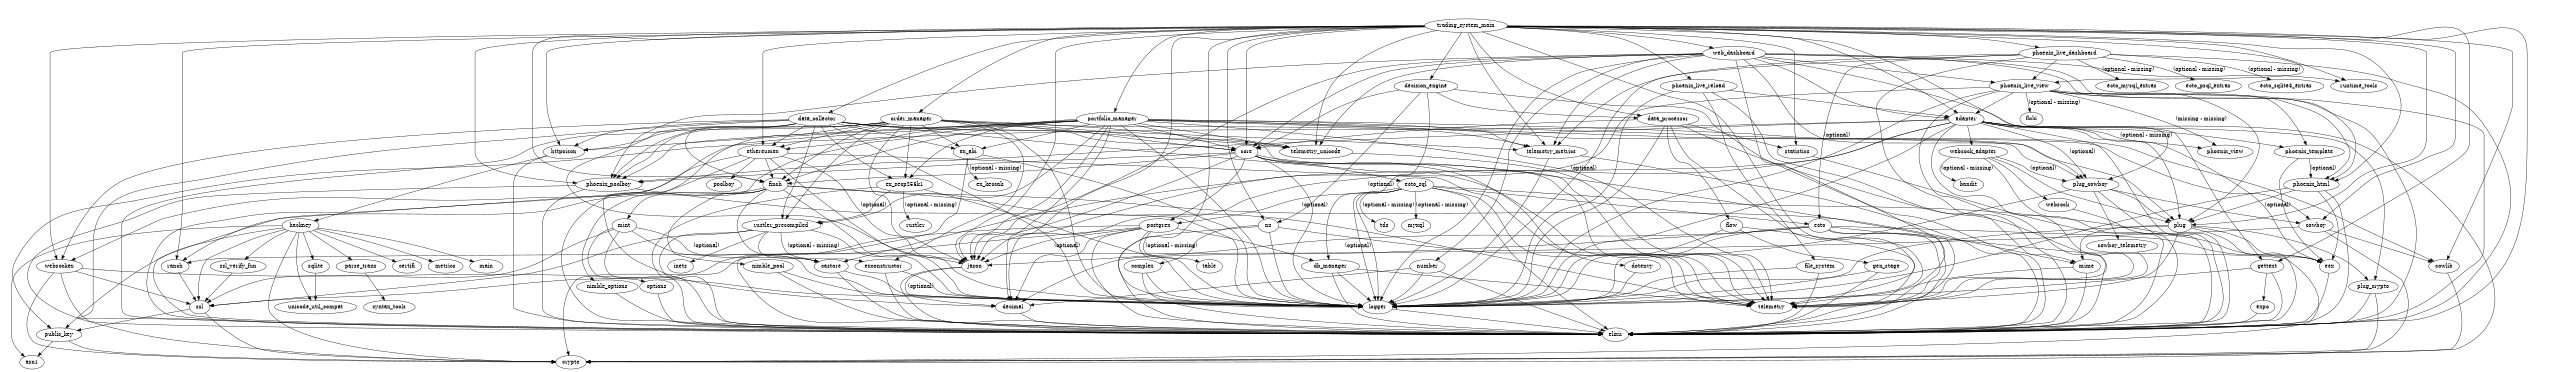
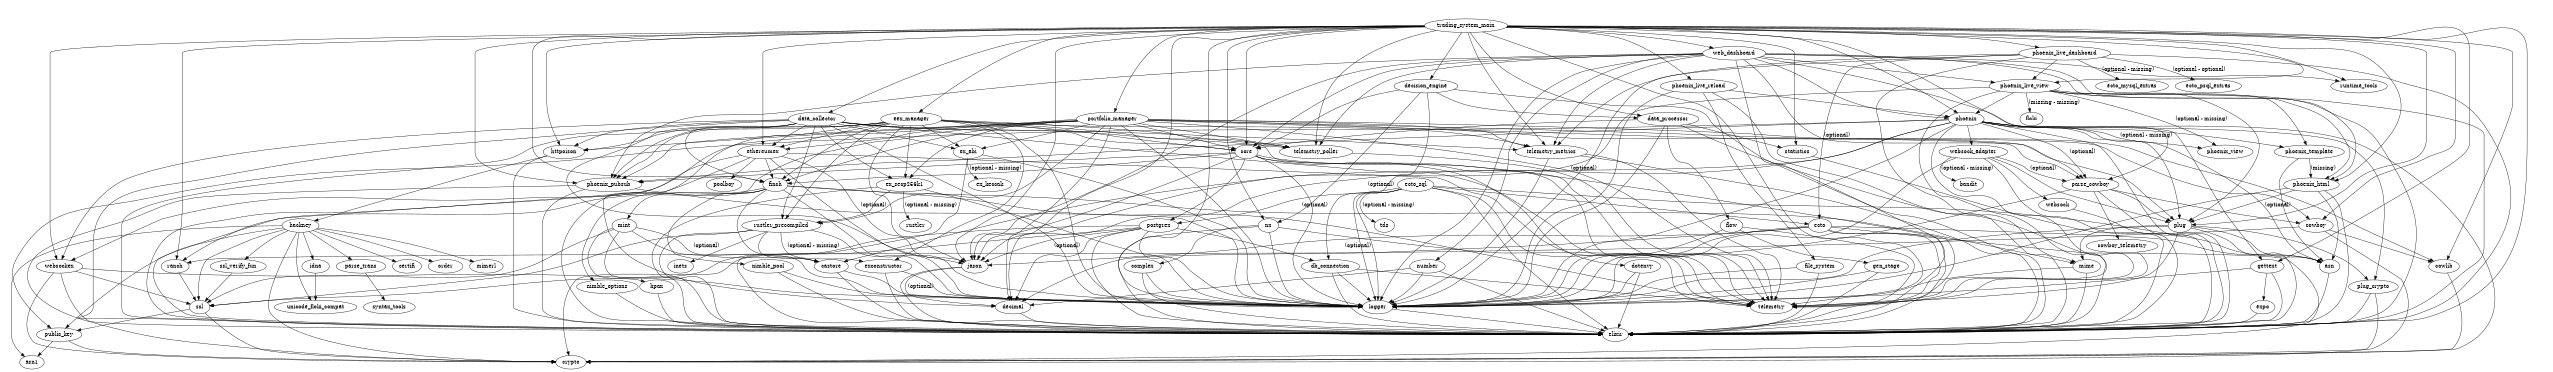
edge "phoenix_live_dashboard" -> "ecto_psql_extras": label "(optional - missing)" -> "(optional - optional)"
node "ecto_sqlite3_extras": removed
edge "phoenix_live_view" -> "floki": label "(optional - missing)" -> "(missing - missing)"
node "order_manager": label "order_manager" -> "eex_manager"
node "adapter": label "adapter" -> "phoenix"
edge "phoenix_live_view" -> "phoenix_view": label "(missing - missing)" -> "(optional - missing)"
node "telemetry_unicode": label "telemetry_unicode" -> "telemetry_poller"
edge "core" -> "ecto_sql": removed
edge "phoenix_template" -> "phoenix_html": label "(optional)" -> "(missing)"
node "phoenix_poolboy": label "phoenix_poolboy" -> "phoenix_pubsub"
node "plug_cowboy": label "plug_cowboy" -> "parse_cowboy"
edge "phoenix_live_view" -> "logger": now "websock_adapter" -> "logger"
edge "portfolio_manager" -> "jason": removed
edge "data_processor" -> "telemetry": now "telemetry_metrics" -> "telemetry"
node "myxql": removed
node "sqlite": label "sqlite" -> "idna"
node "metrics": label "metrics" -> "order"
node "main": label "main" -> "mimerl"
node "table": removed
node "db_manager": label "db_manager" -> "db_connection"
node "eex": label "eex" -> "asn"
node "options": label "options" -> "hpax"
edge "dotenvy" -> "elixir": added
node "unicode_util_compat": label "unicode_util_compat" -> "unicode_floki_compat"
